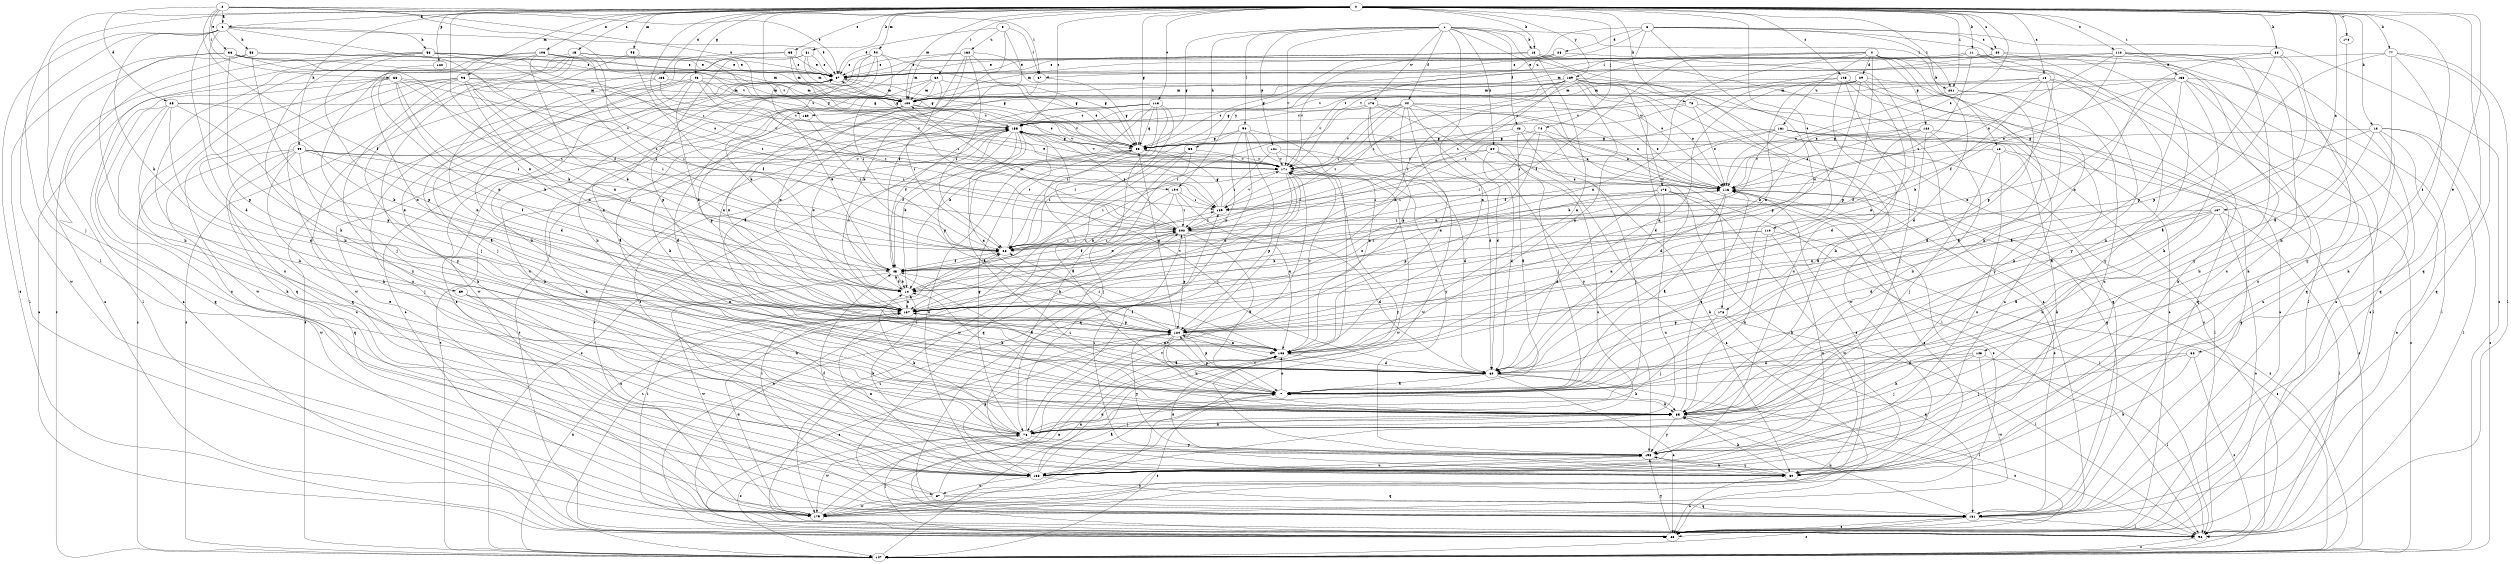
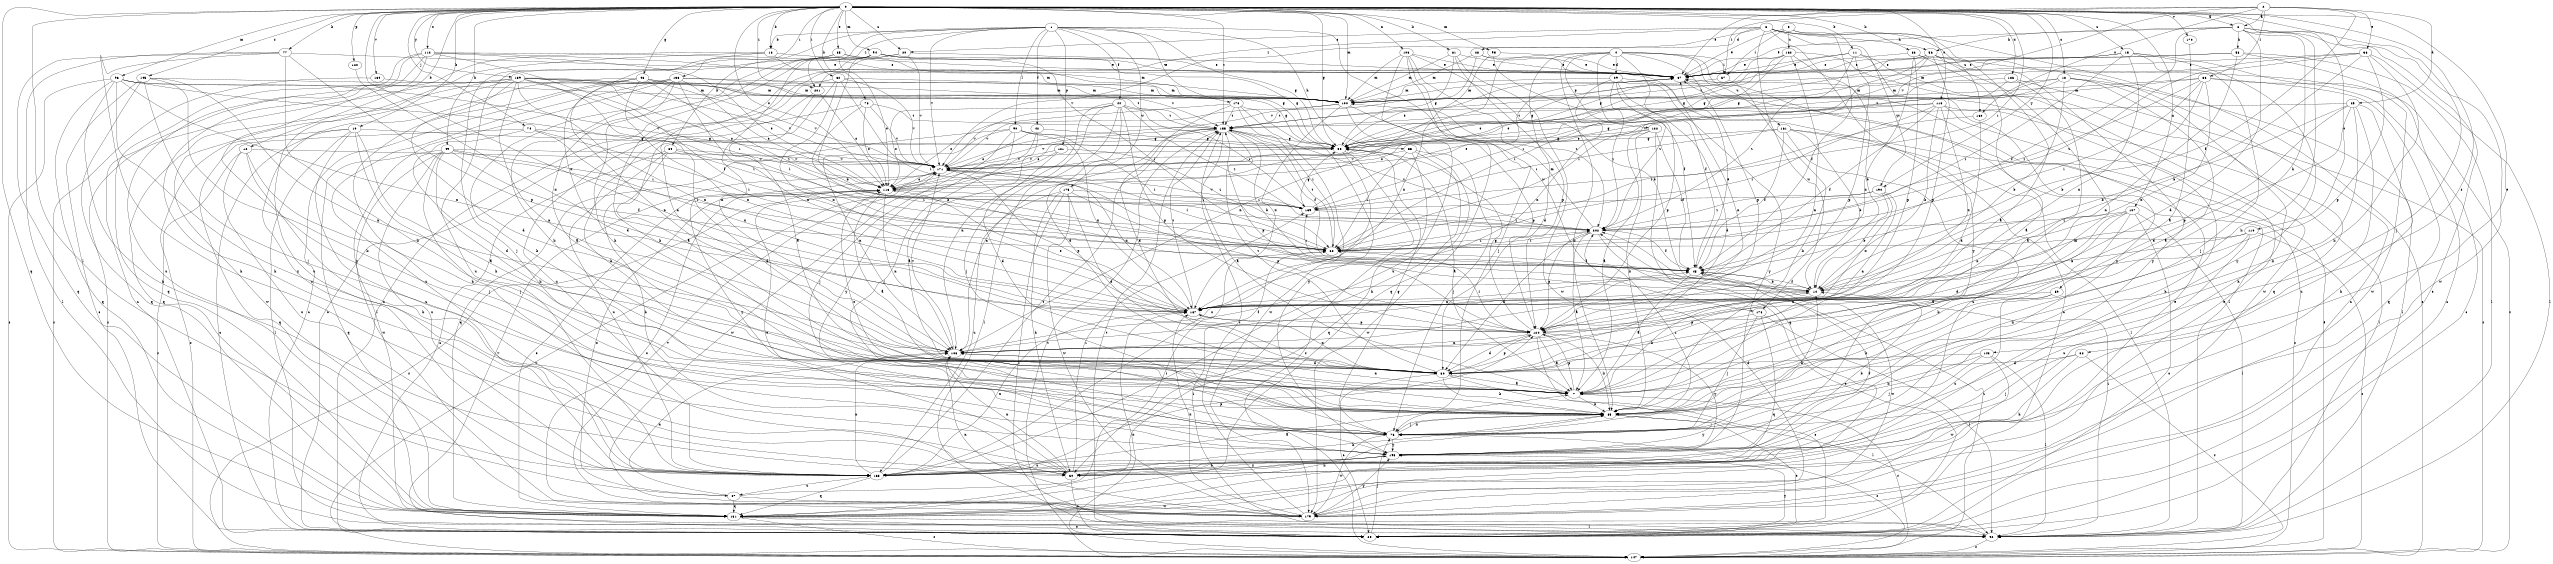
edge "3" -> "56": added, label "h"
node "164": added
